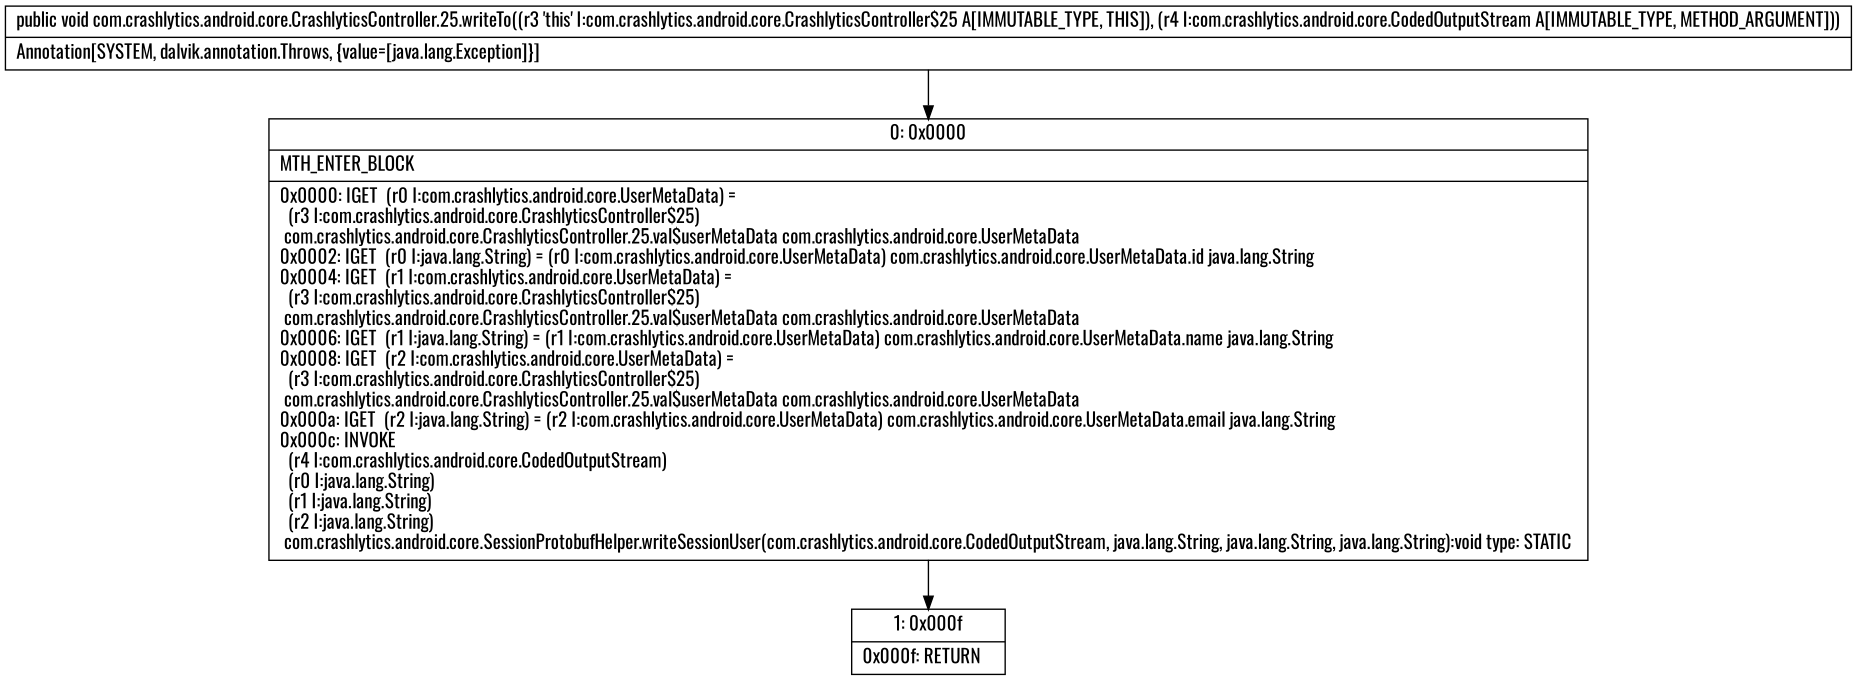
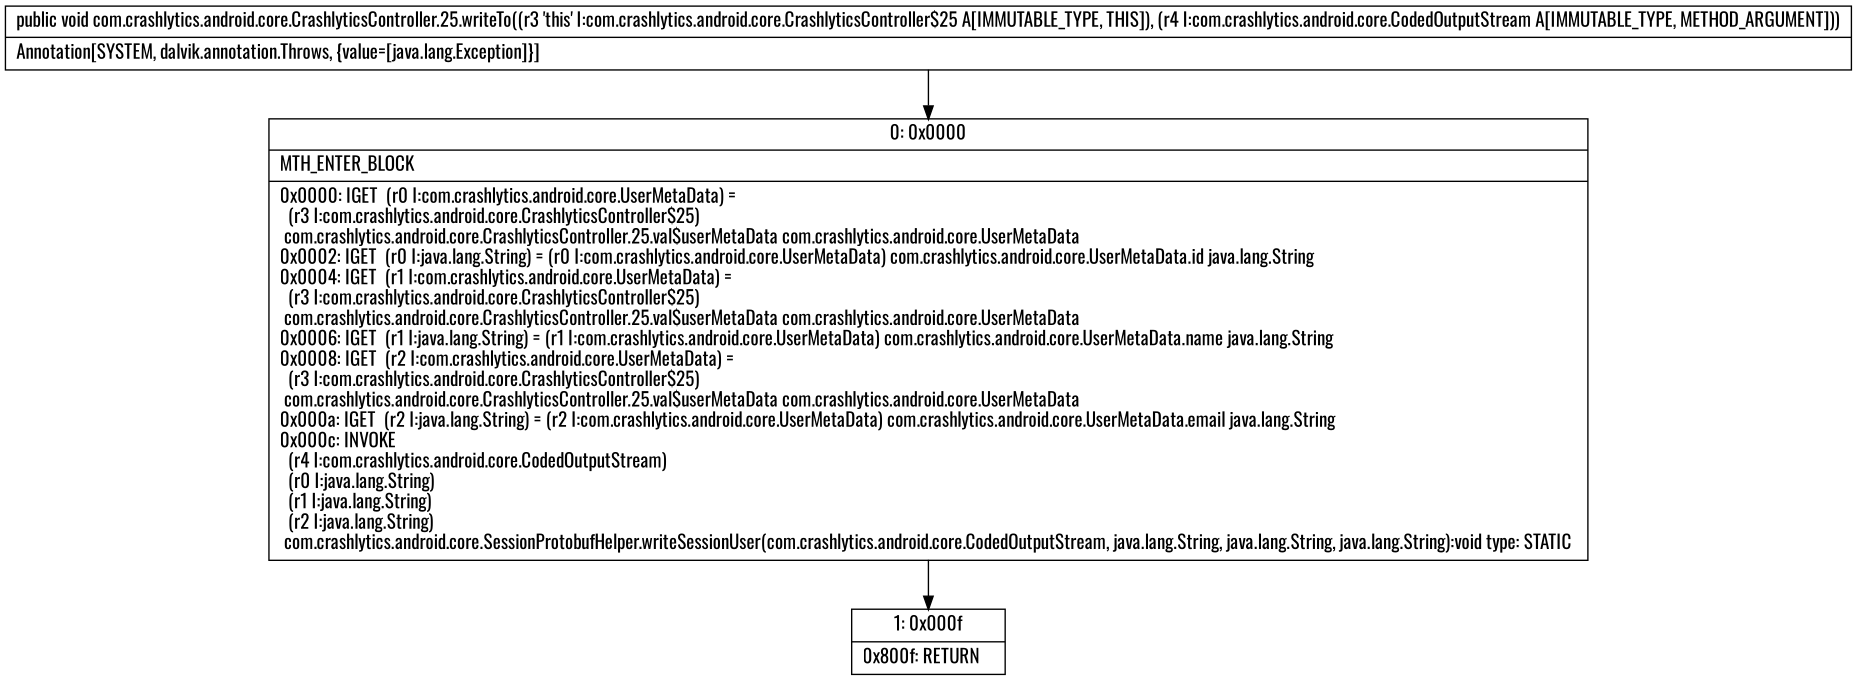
node "1: 0x000f": text "0x000f: RETURN" -> "0x800f: RETURN"
